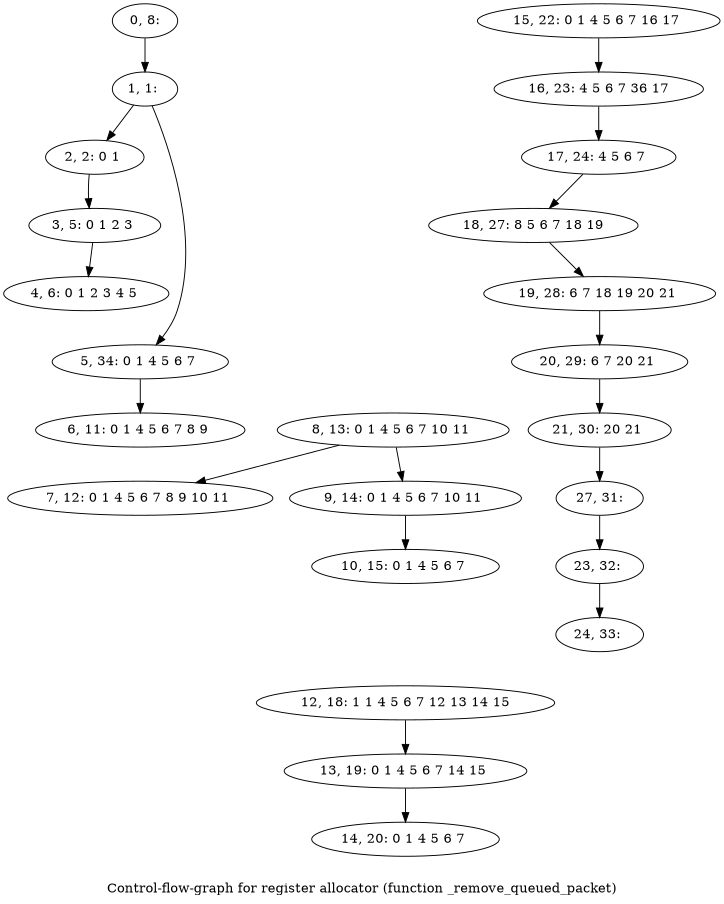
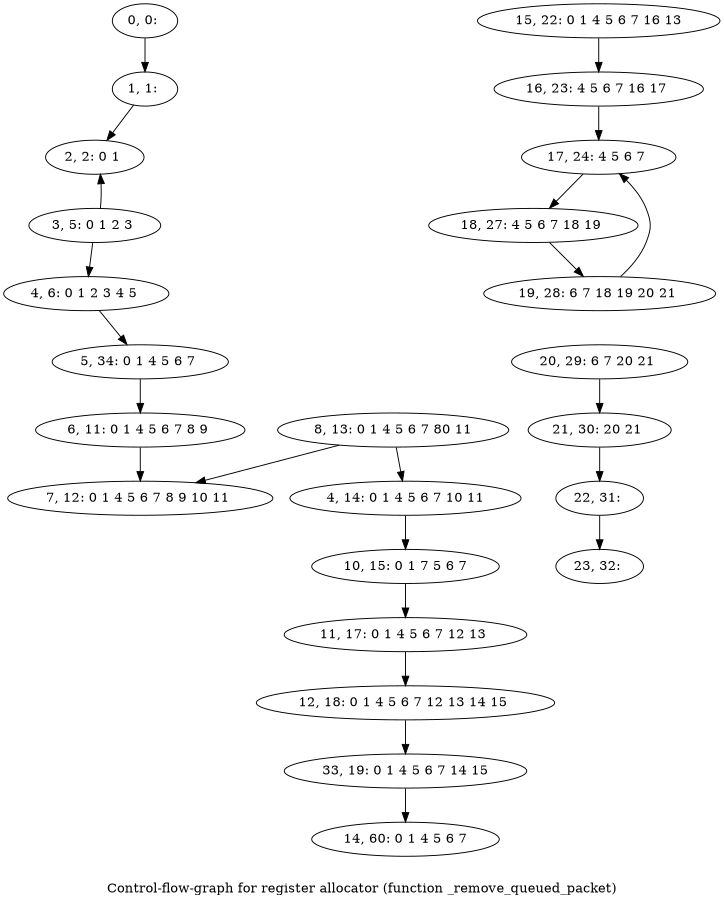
node "0, 8:": label "0, 8:" -> "0, 0:"
node "15, 22: 0 1 4 5 6 7 16 17": label "15, 22: 0 1 4 5 6 7 16 17" -> "15, 22: 0 1 4 5 6 7 16 13"
node "16, 23: 4 5 6 7 36 17": label "16, 23: 4 5 6 7 36 17" -> "16, 23: 4 5 6 7 16 17"
edge "2, 2: 0 1" -> "3, 5: 0 1 2 3": reversed
edge "1, 1:" -> "5, 34: 0 1 4 5 6 7": now "4, 6: 0 1 2 3 4 5" -> "5, 34: 0 1 4 5 6 7"
node "18, 27: 8 5 6 7 18 19": label "18, 27: 8 5 6 7 18 19" -> "18, 27: 4 5 6 7 18 19"
edge "19, 28: 6 7 18 19 20 21" -> "20, 29: 6 7 20 21": now "19, 28: 6 7 18 19 20 21" -> "17, 24: 4 5 6 7"
node "8, 13: 0 1 4 5 6 7 10 11": label "8, 13: 0 1 4 5 6 7 10 11" -> "8, 13: 0 1 4 5 6 7 80 11"
edge "6, 11: 0 1 4 5 6 7 8 9" -> "7, 12: 0 1 4 5 6 7 8 9 10 11": added
node "9, 14: 0 1 4 5 6 7 10 11": label "9, 14: 0 1 4 5 6 7 10 11" -> "4, 14: 0 1 4 5 6 7 10 11"
node "27, 31:": label "27, 31:" -> "22, 31:"
node "10, 15: 0 1 4 5 6 7": label "10, 15: 0 1 4 5 6 7" -> "10, 15: 0 1 7 5 6 7"
node "11, 17: 0 1 4 5 6 7 12 13": added
node "24, 33:": removed
node "12, 18: 1 1 4 5 6 7 12 13 14 15": label "12, 18: 1 1 4 5 6 7 12 13 14 15" -> "12, 18: 0 1 4 5 6 7 12 13 14 15"
node "13, 19: 0 1 4 5 6 7 14 15": label "13, 19: 0 1 4 5 6 7 14 15" -> "33, 19: 0 1 4 5 6 7 14 15"
node "14, 20: 0 1 4 5 6 7": label "14, 20: 0 1 4 5 6 7" -> "14, 60: 0 1 4 5 6 7"
